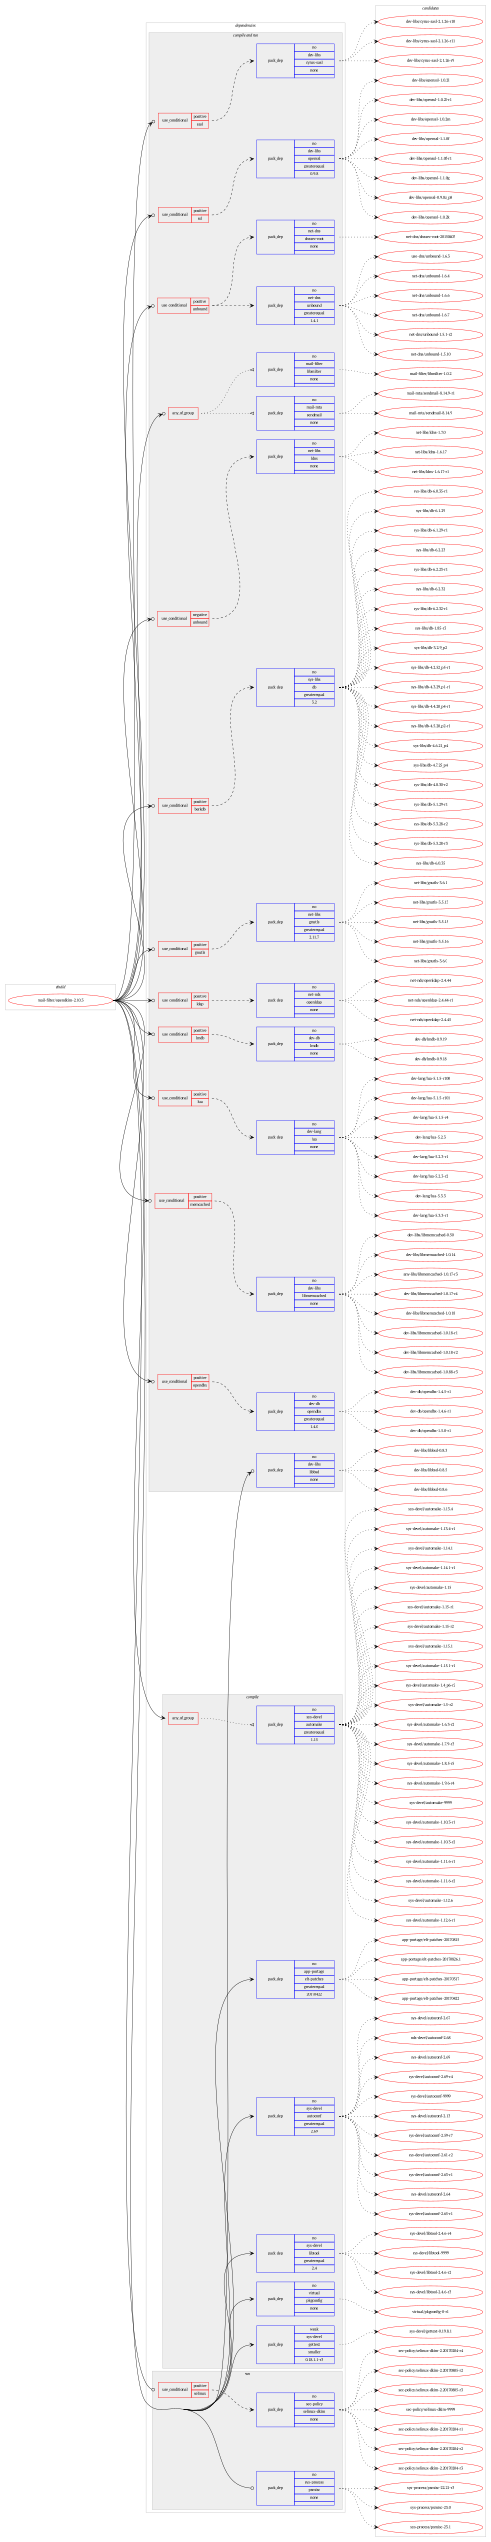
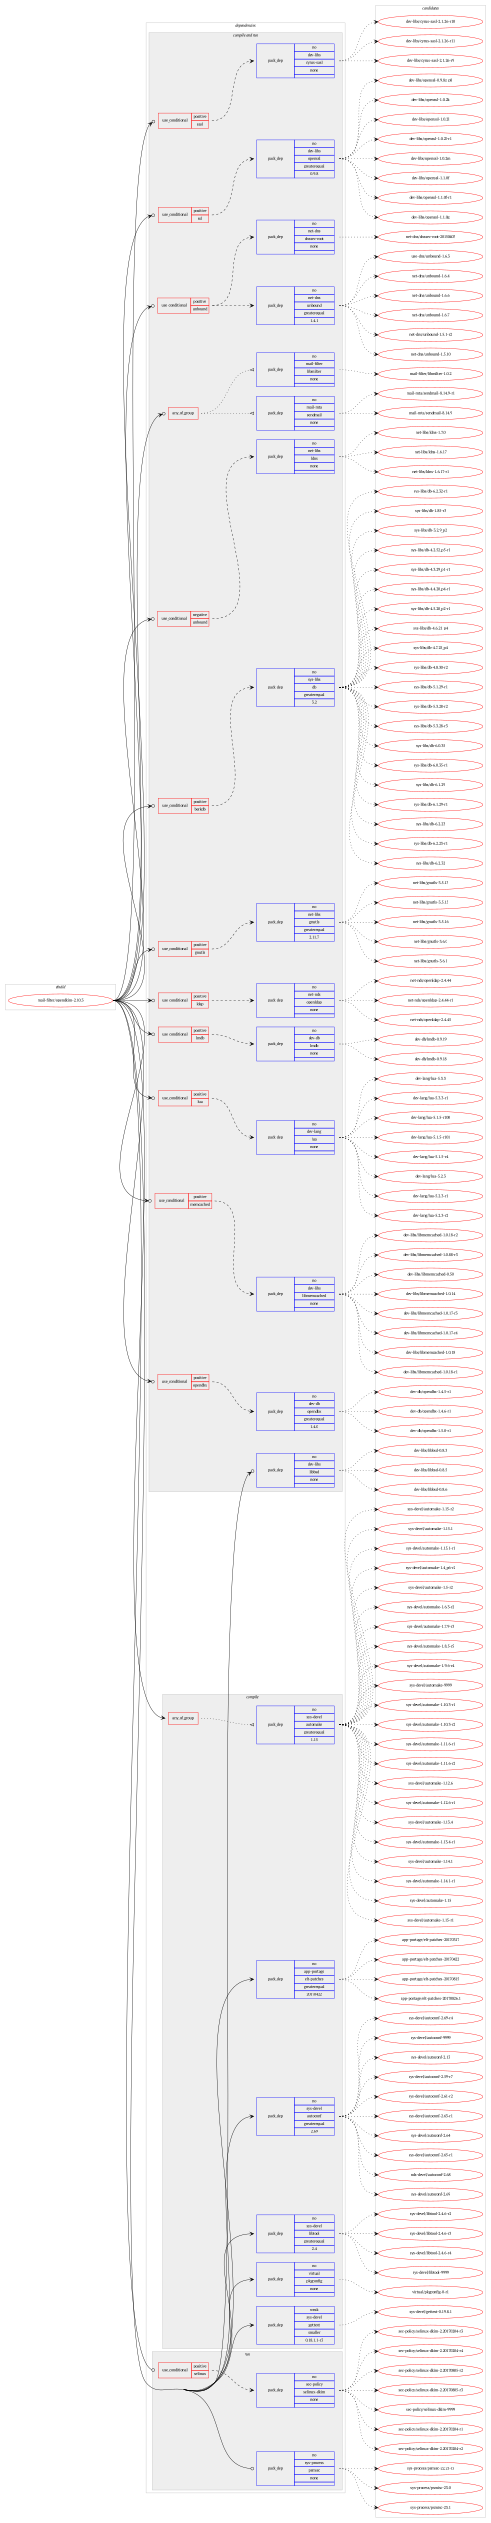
node "any-libs/libmemcached-1.0.17-r3": label "any-libs/libmemcached-1.0.17-r3" -> "dev-libs/libmemcached-1.0.17-r3"
node "sys-devel/autoconf-2.67": removed
